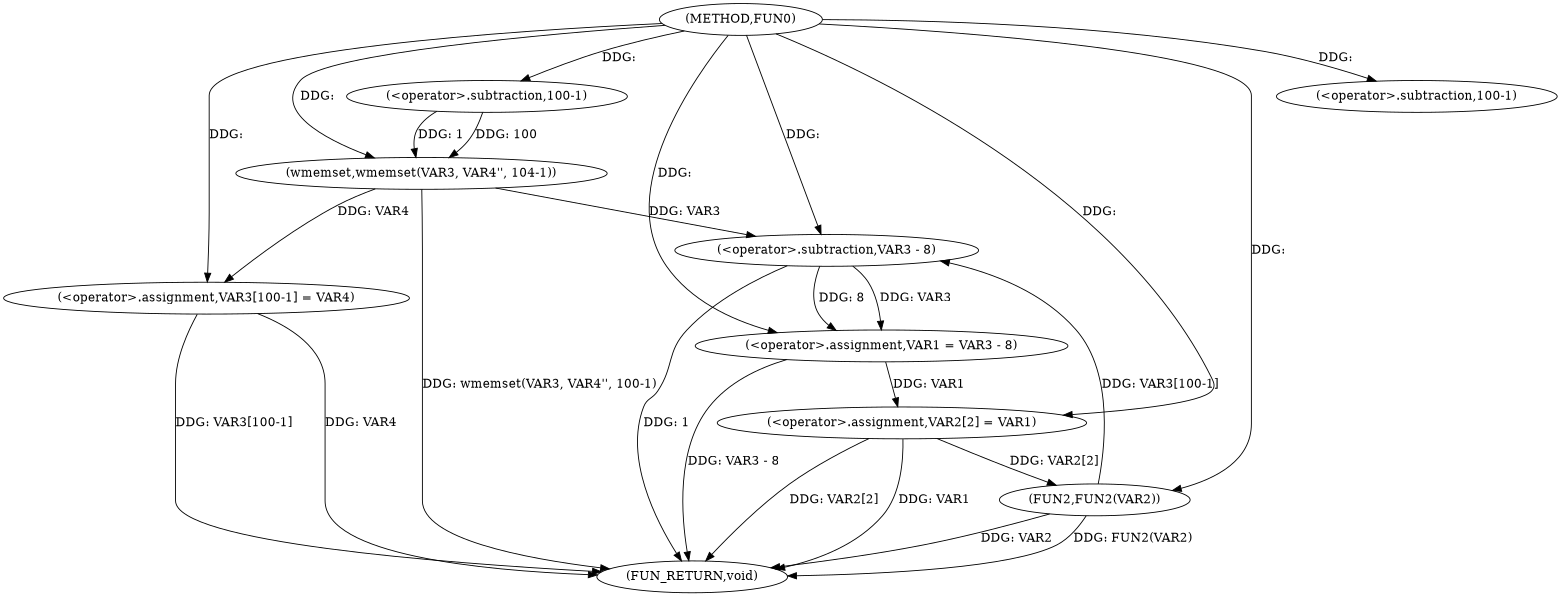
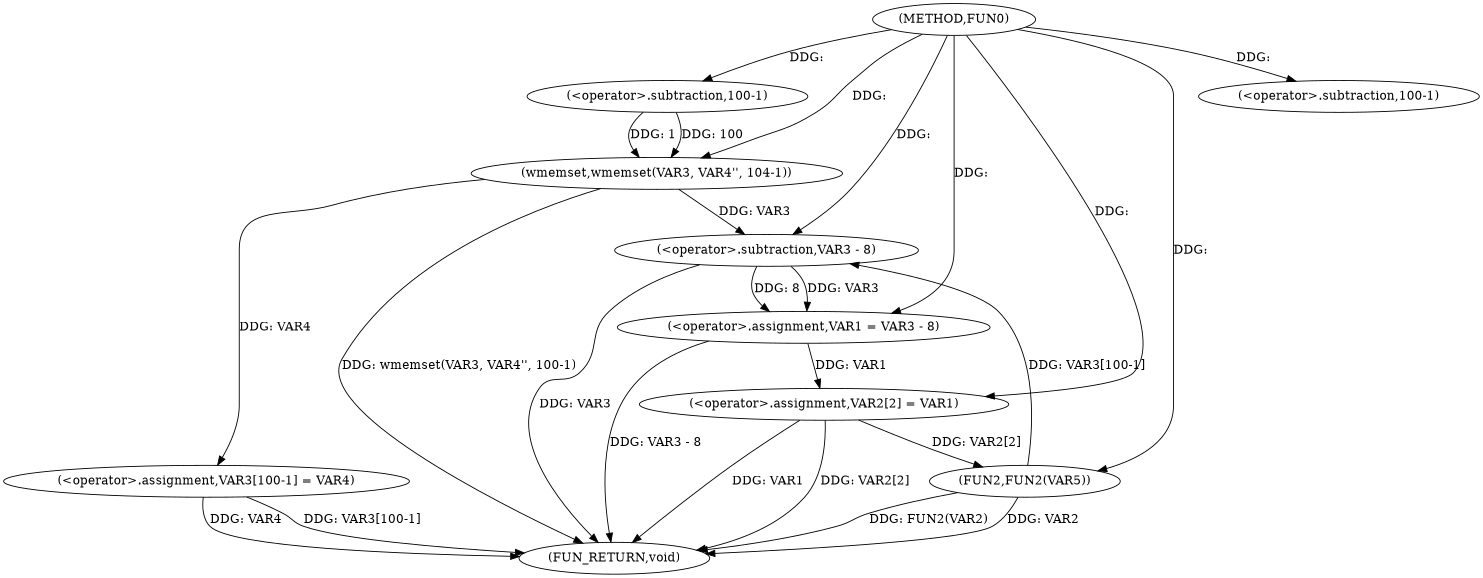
edge "(METHOD,FUN0)" -> "(<operator>.assignment,VAR3[100-1] = VAR4)": removed, label "DDG:"
edge "(<operator>.subtraction,VAR3 - 8)" -> "(FUN_RETURN,void)": label "DDG: 1" -> "DDG: VAR3"
node "(FUN2,FUN2(VAR2))": label "(FUN2,FUN2(VAR2))" -> "(FUN2,FUN2(VAR5))"
